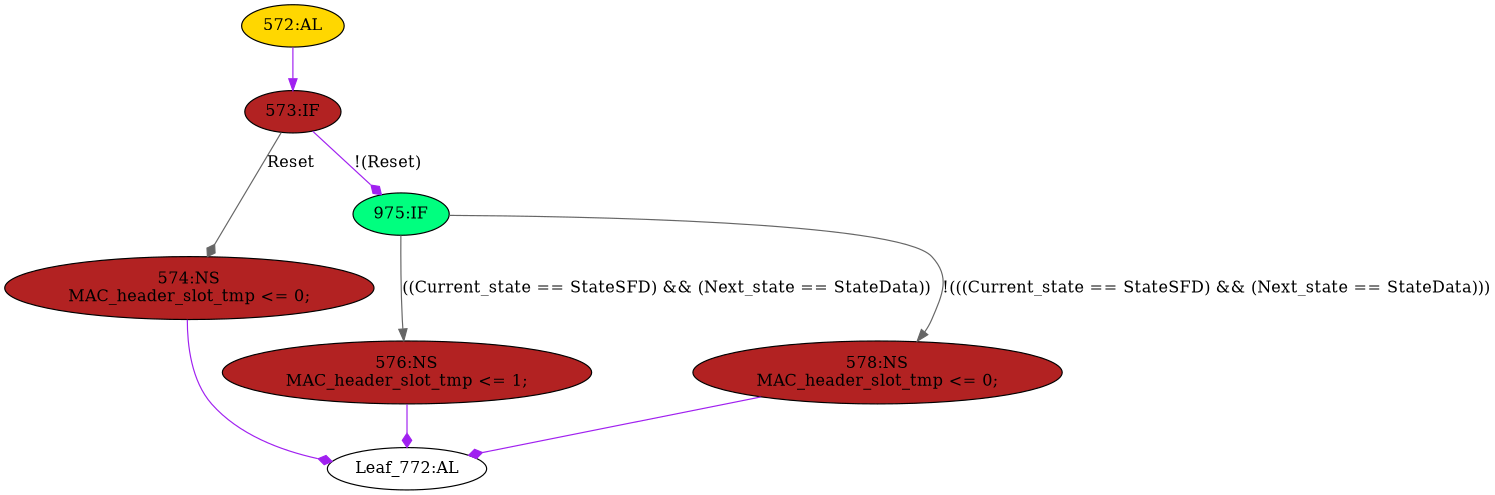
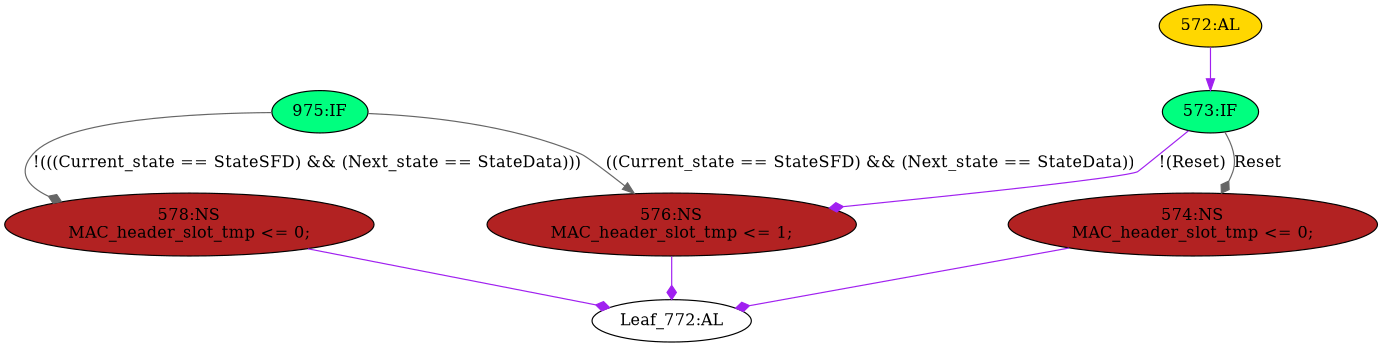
node "573:IF": fillcolor firebrick -> springgreen
edge "573:IF" -> "975:IF": now "573:IF" -> "576:NS MAC_header_slot_tmp <= 1;"
edge "975:IF" -> "578:NS MAC_header_slot_tmp <= 0;": arrowhead normal -> diamond
